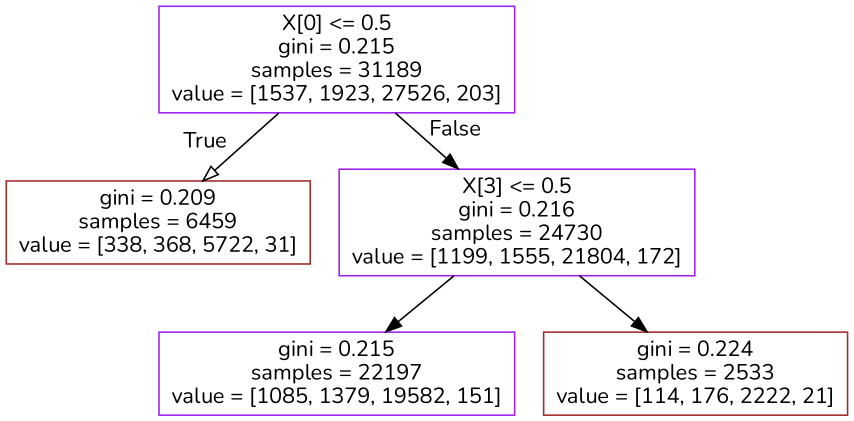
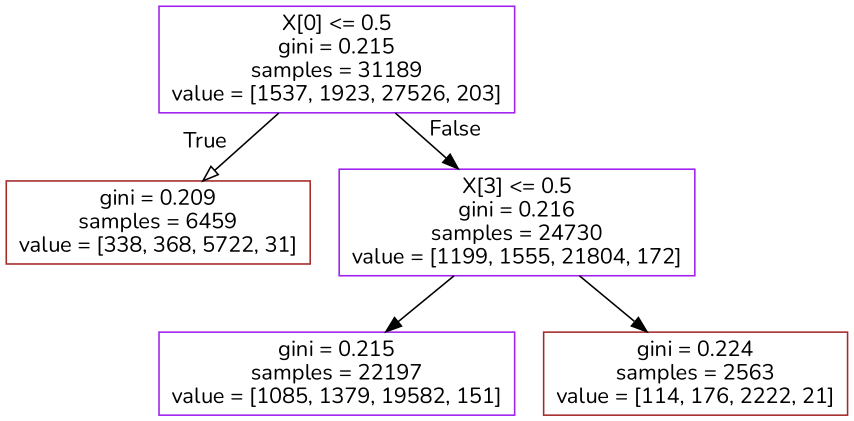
node "gini = 0.224 samples = 2533 value = [114, 176, 2222, 21]": label "gini = 0.224 samples = 2533 value = [114, 176, 2222, 21]" -> "gini = 0.224 samples = 2563 value = [114, 176, 2222, 21]"
